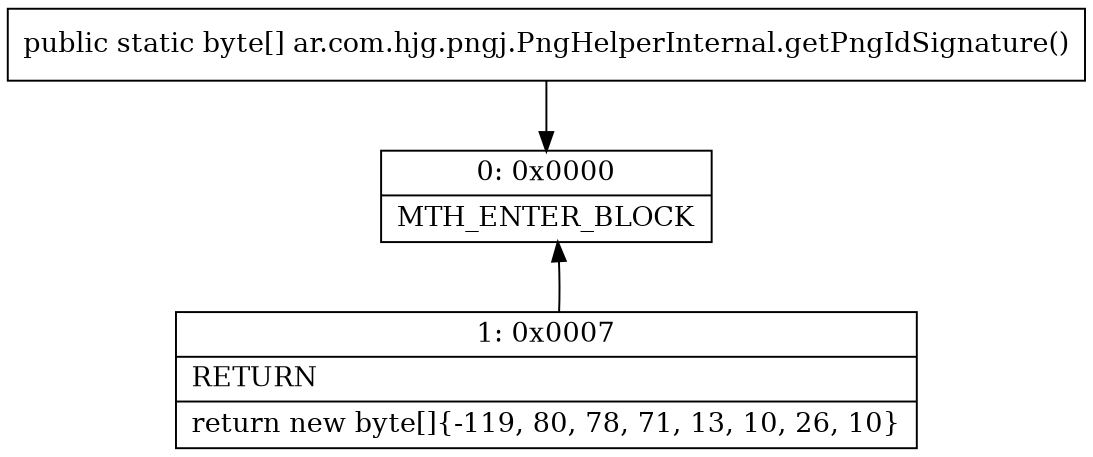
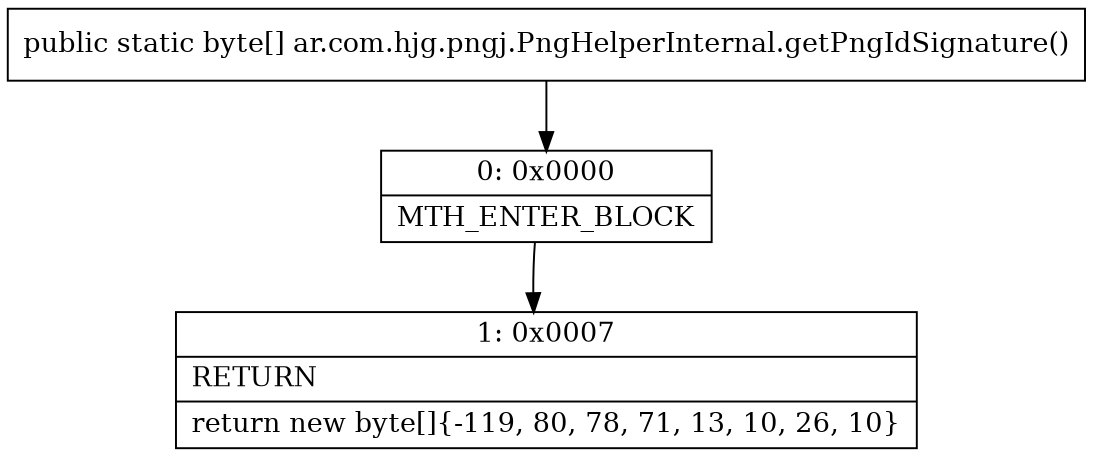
edge "1: 0x0007" -> "0: 0x0000": reversed
